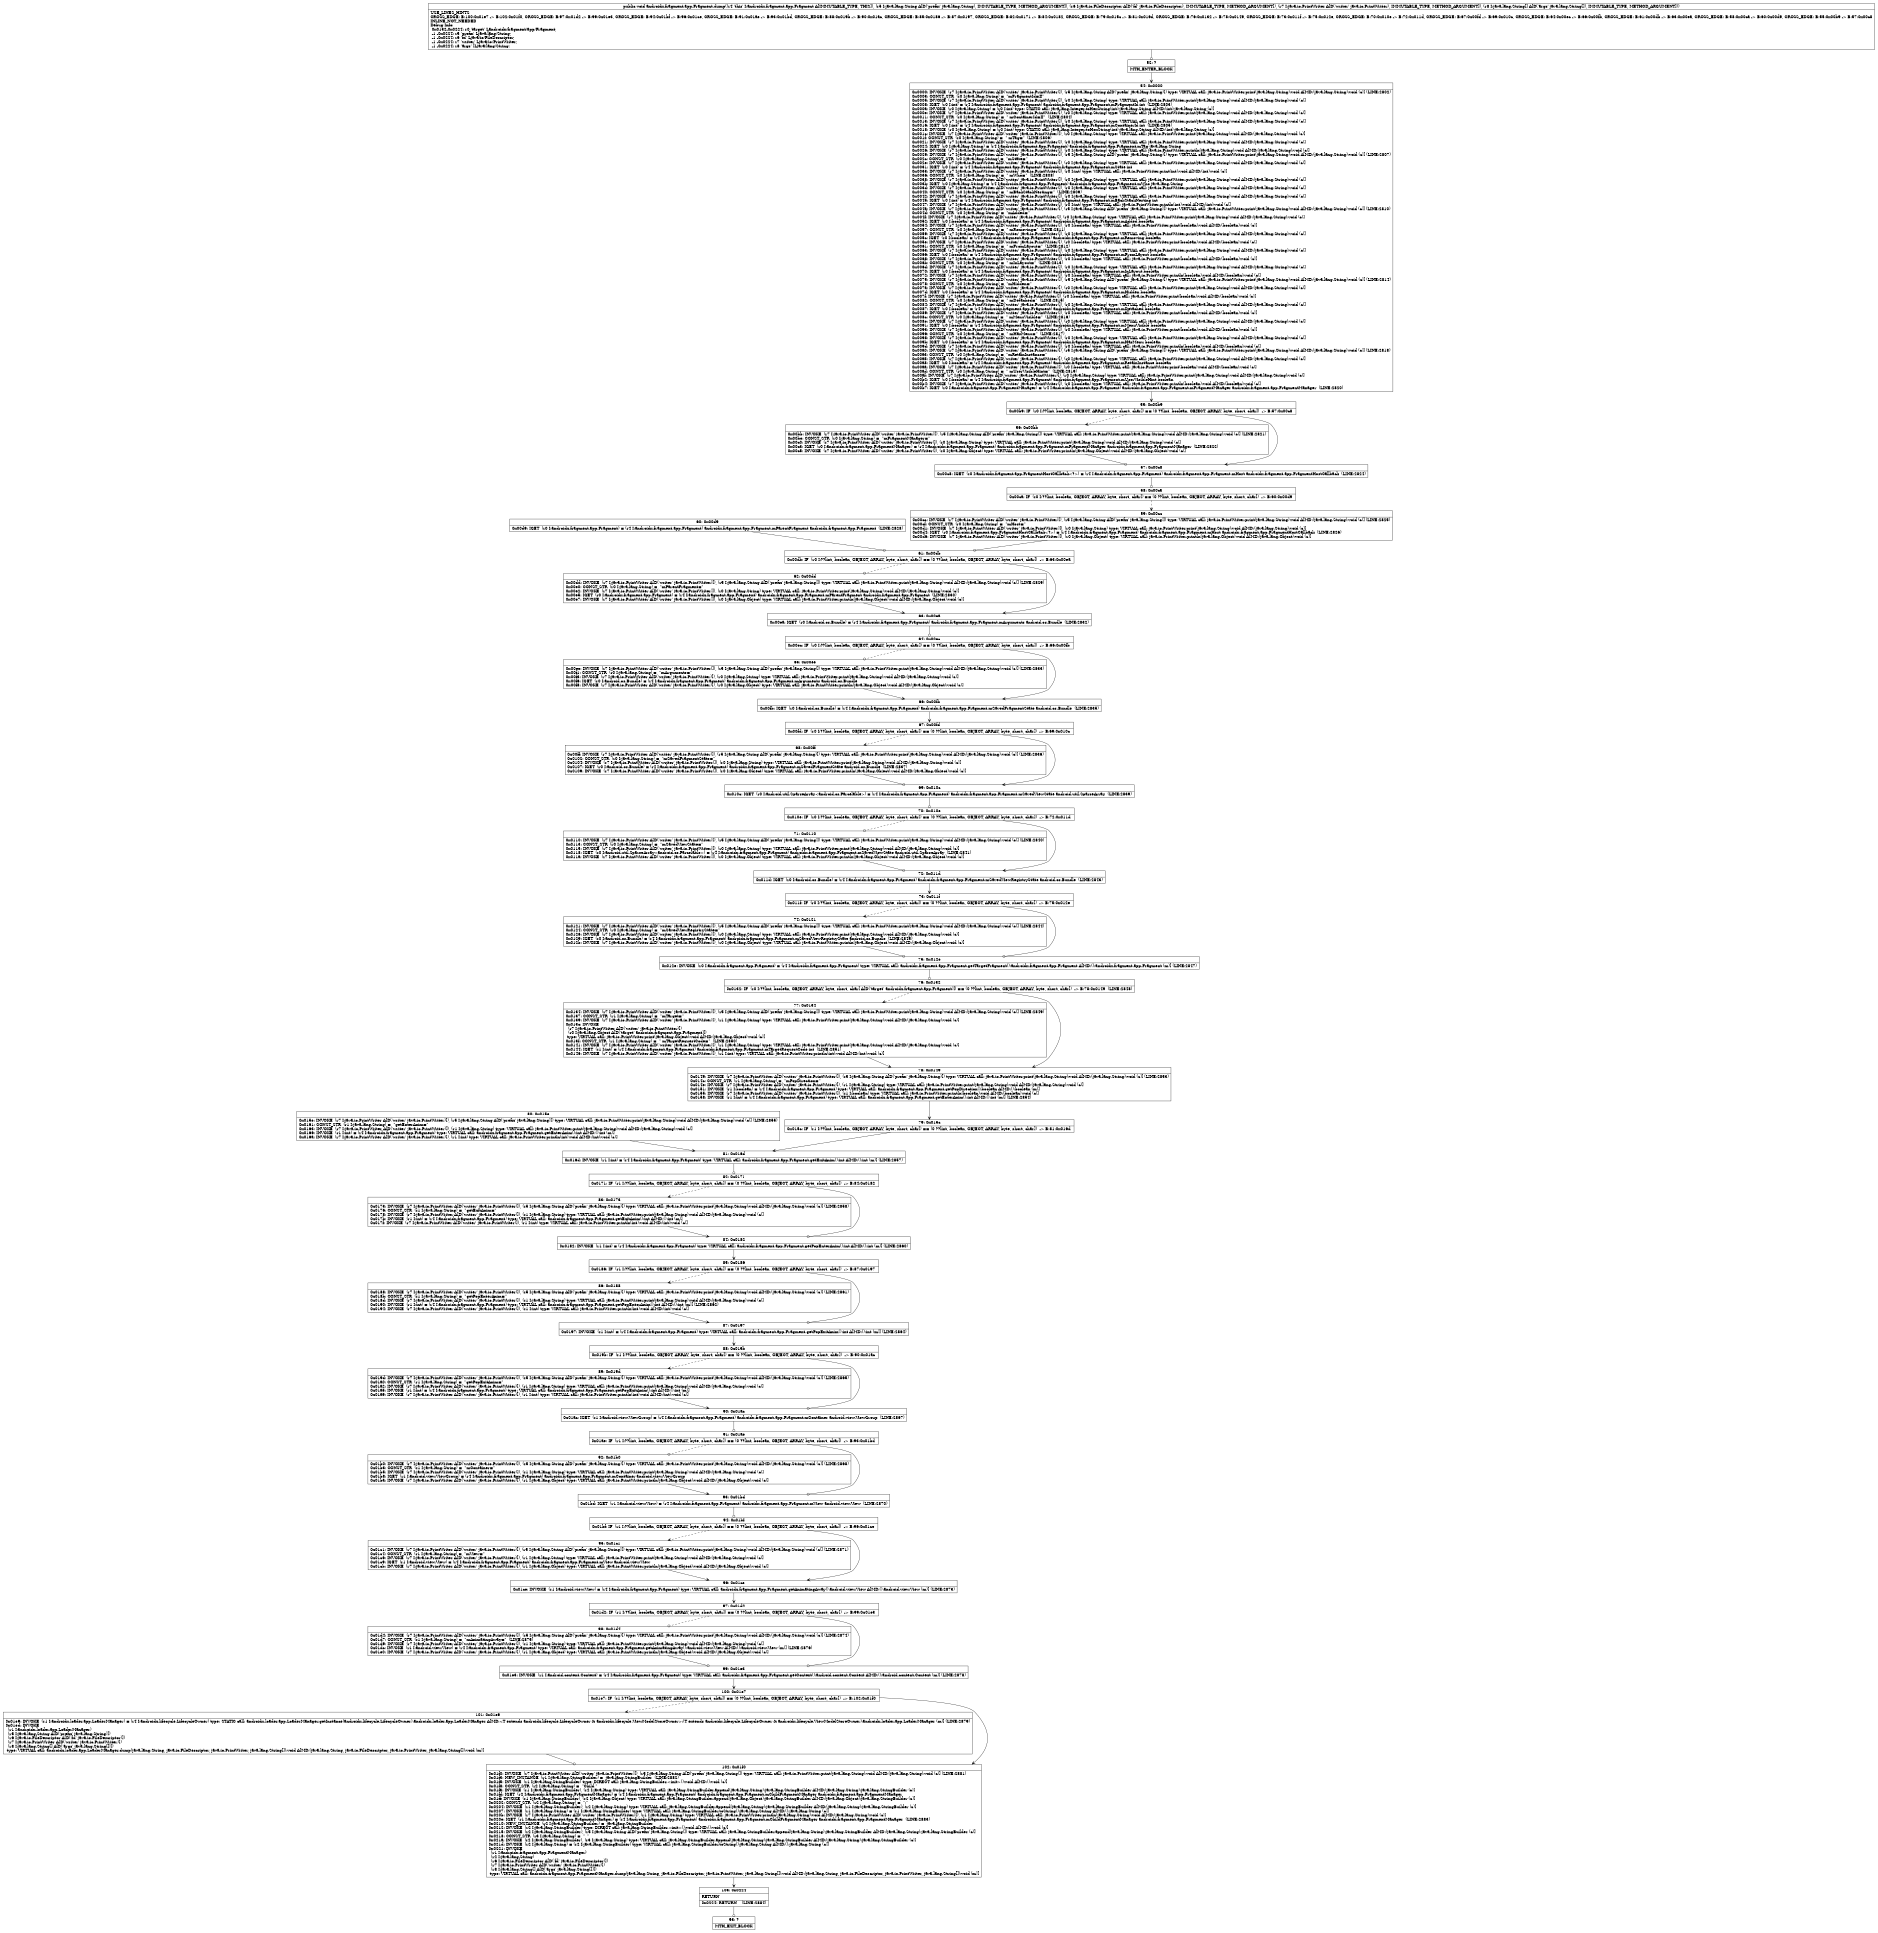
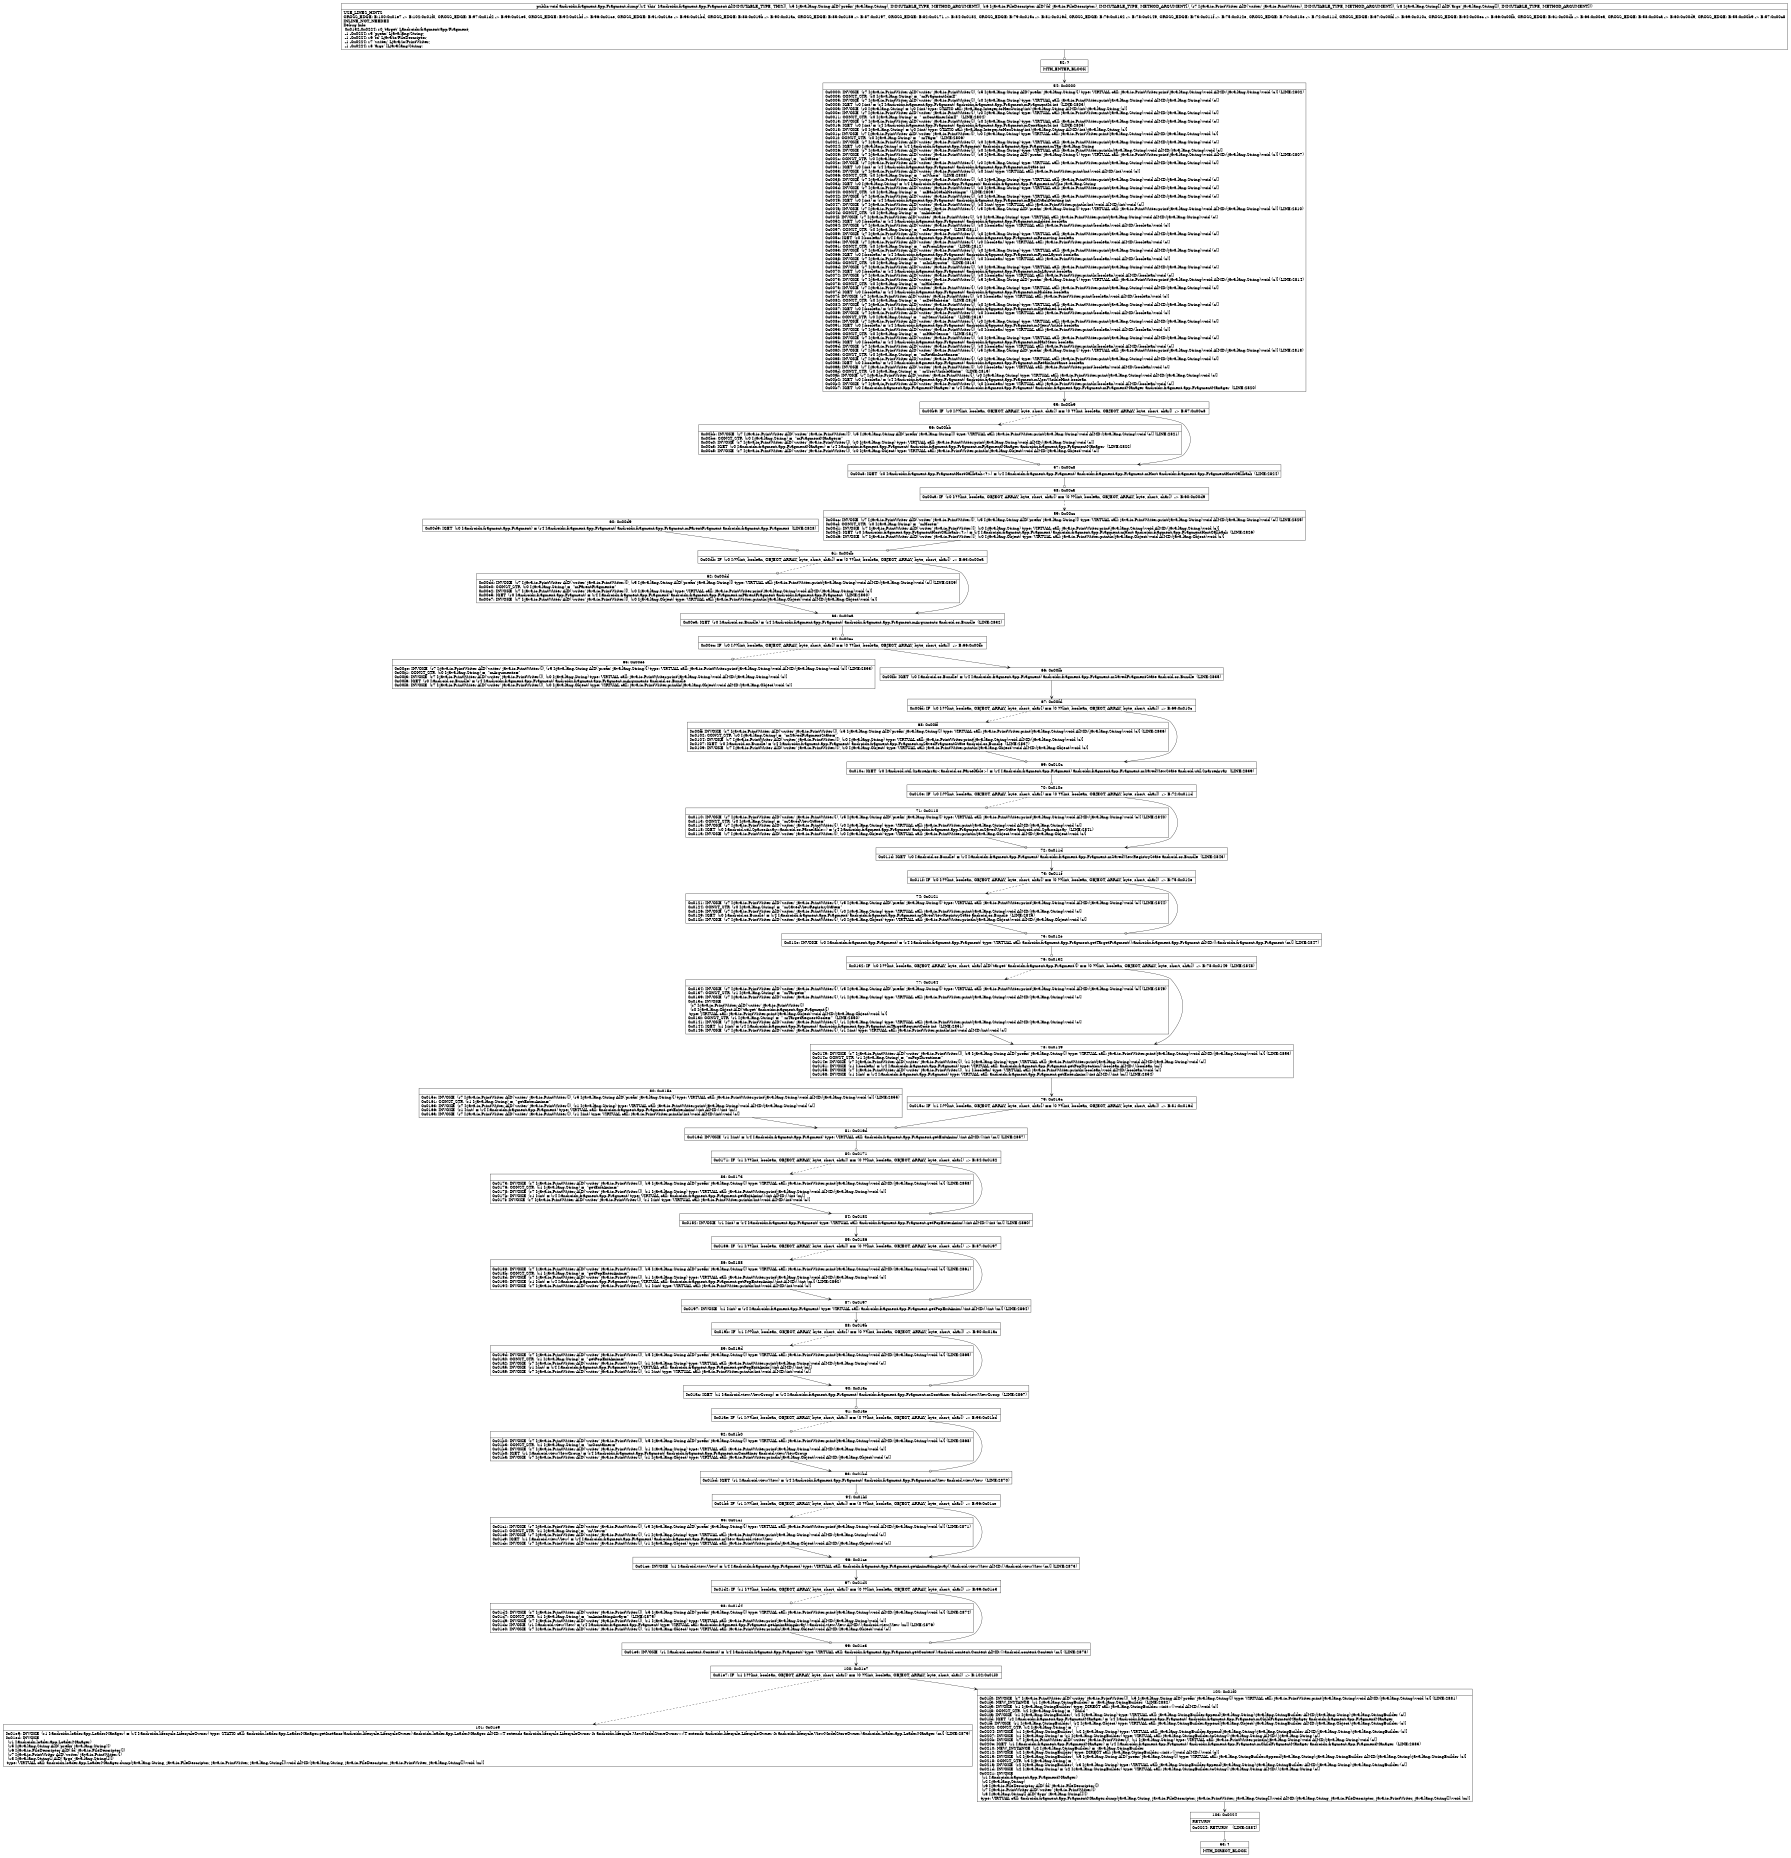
edge "65: 0x00ee" -> "66: 0x00fb": removed
edge "79: 0x015c" -> "81: 0x016d": arrowhead vee -> odot
edge "101: 0x01e9" -> "102: 0x01f0": removed
node "53: ?": text "MTH_EXIT_BLOCK" -> "MTH_DIRECT_BLOCK"
